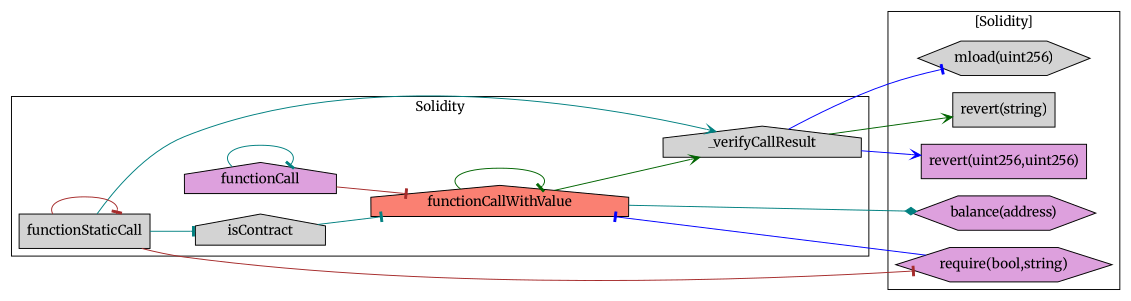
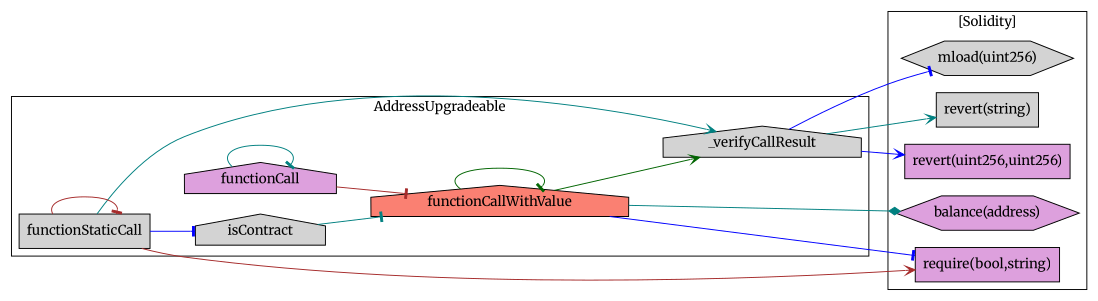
cluster "Solidity": label "Solidity" -> "AddressUpgradeable"
edge "_verifyCallResult" -> "revert(string)": color darkgreen -> teal
edge "functionStaticCall" -> "isContract": color teal -> blue
edge "require(bool,string)" -> "functionCallWithValue": reversed
node "require(bool,string)": shape hexagon -> box
edge "functionStaticCall" -> "require(bool,string)": arrowhead tee -> vee
